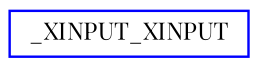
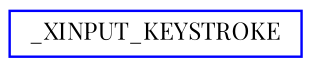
node "_XINPUT_XINPUT": label "_XINPUT_XINPUT" -> "_XINPUT_KEYSTROKE"
